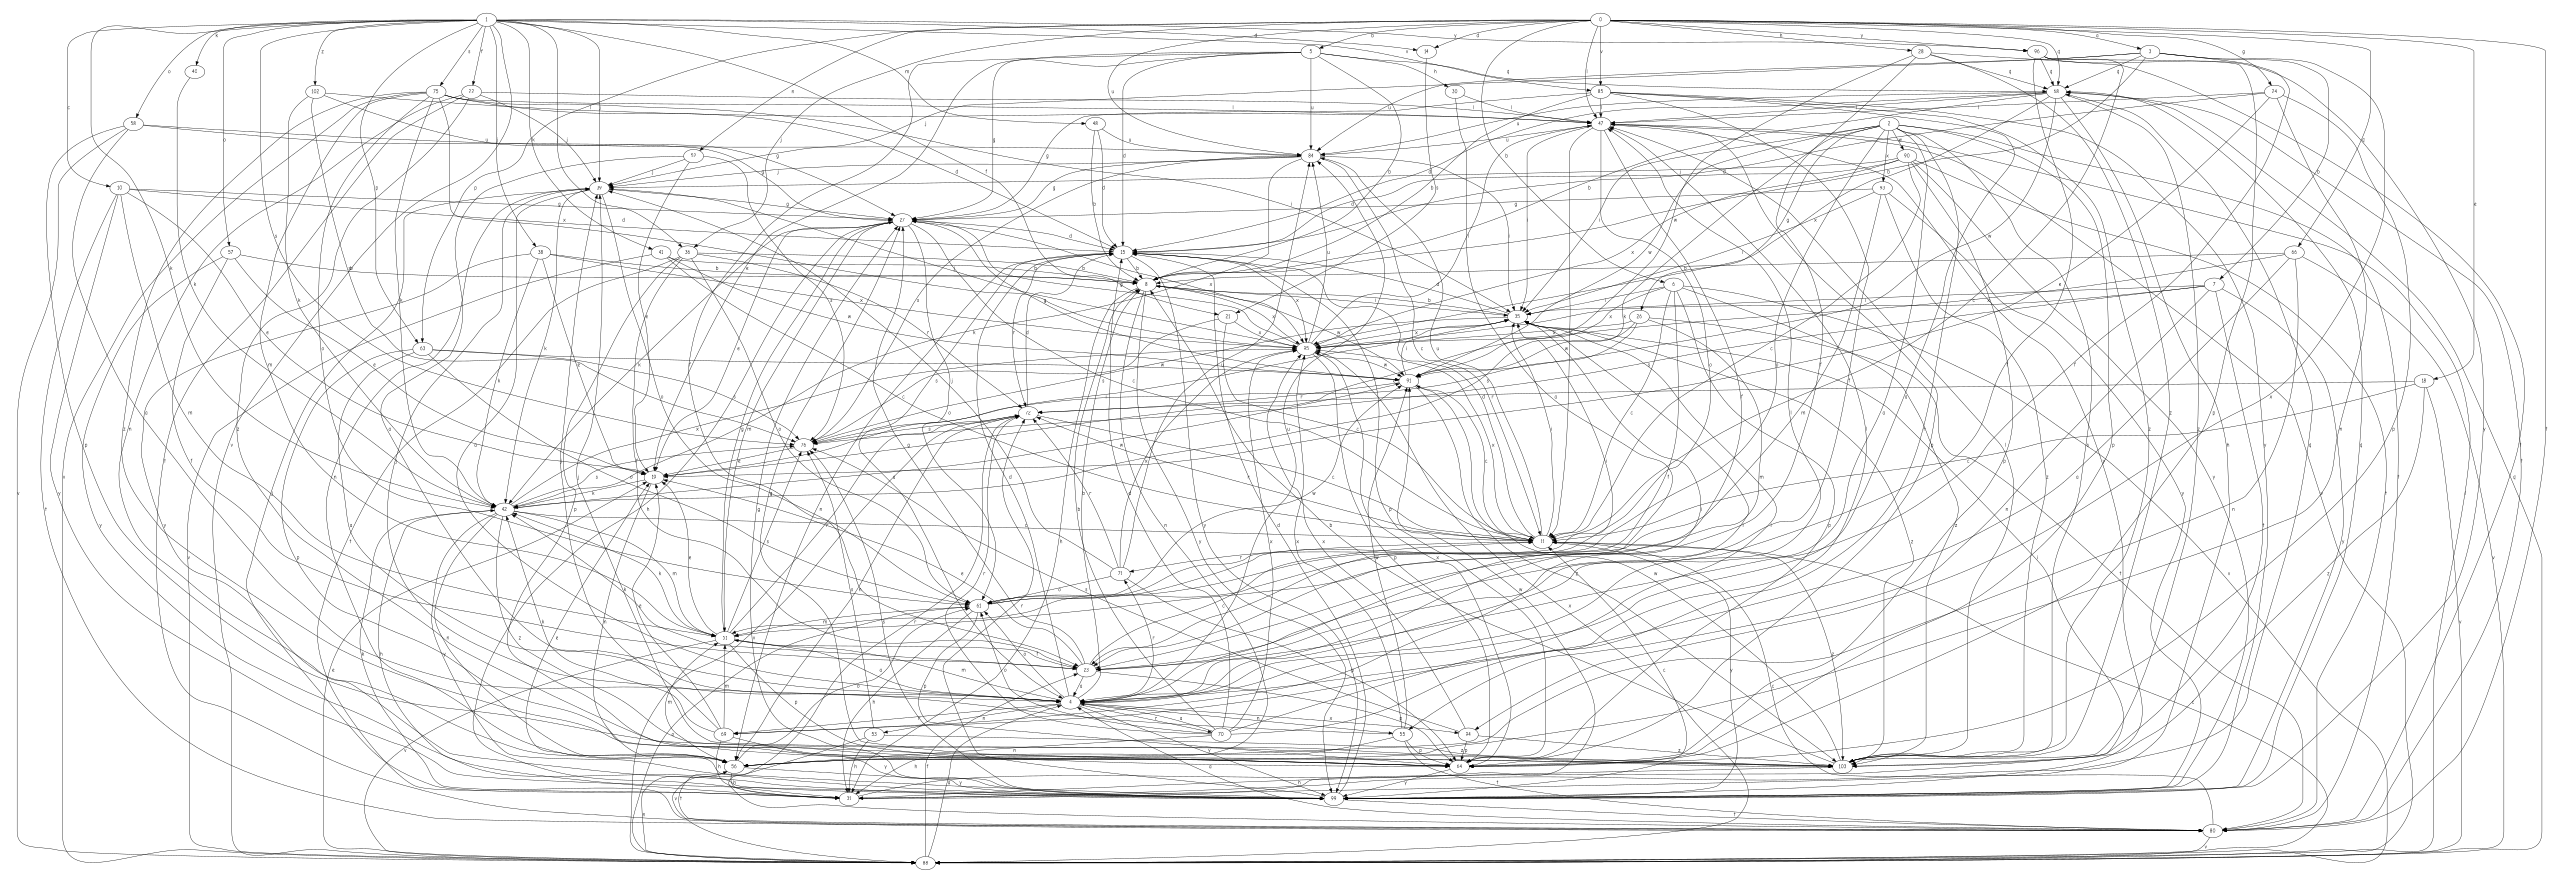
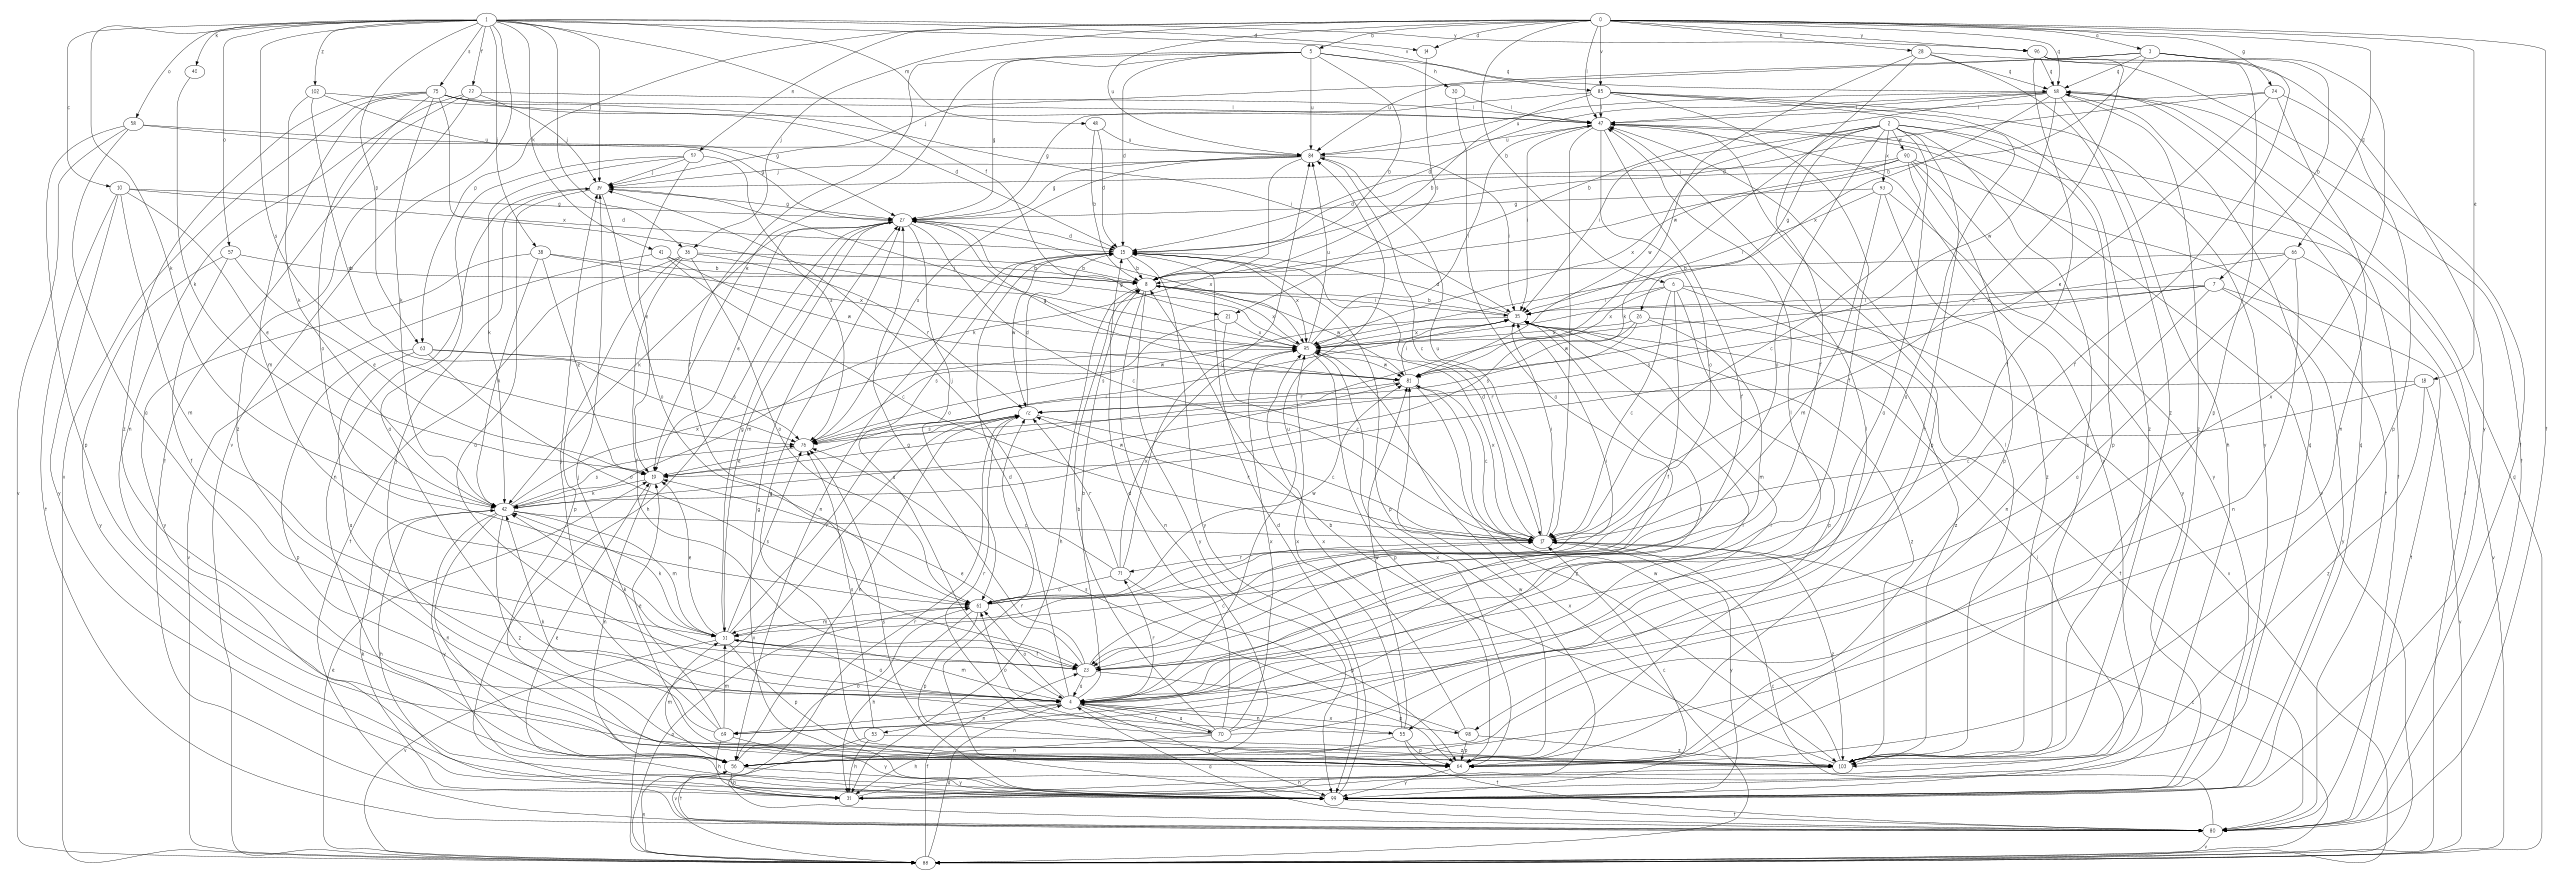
edge "15" -> "72": label "r" -> "w"
edge "39" -> "42": now "52" -> "42"
node "91": label "91" -> "81"
node "11": label "11" -> "17"
edge "31" -> "39": removed, label "j"
edge "7" -> "103": now "7" -> "80"
node "94": label "94" -> "98"
